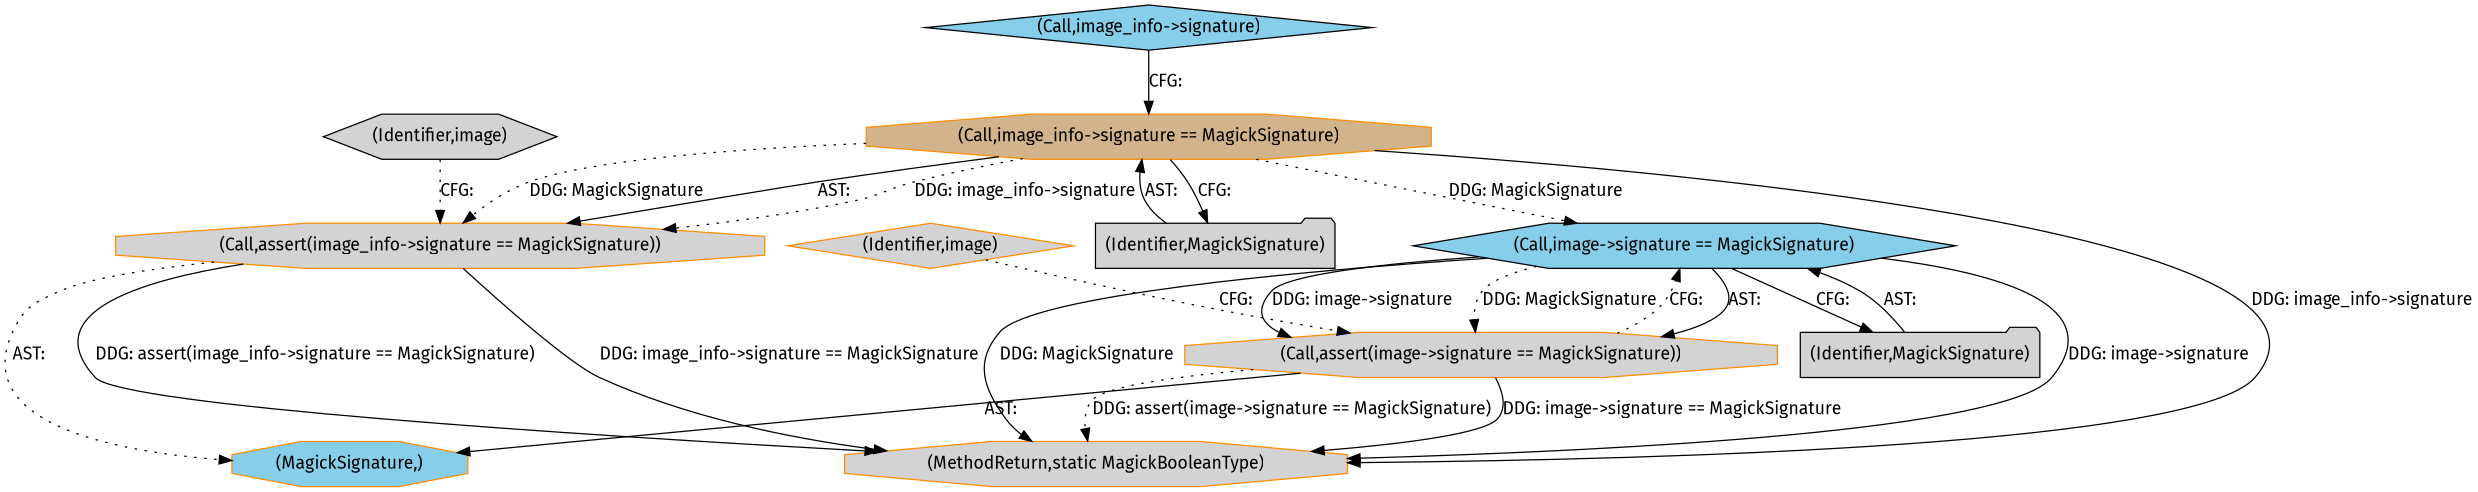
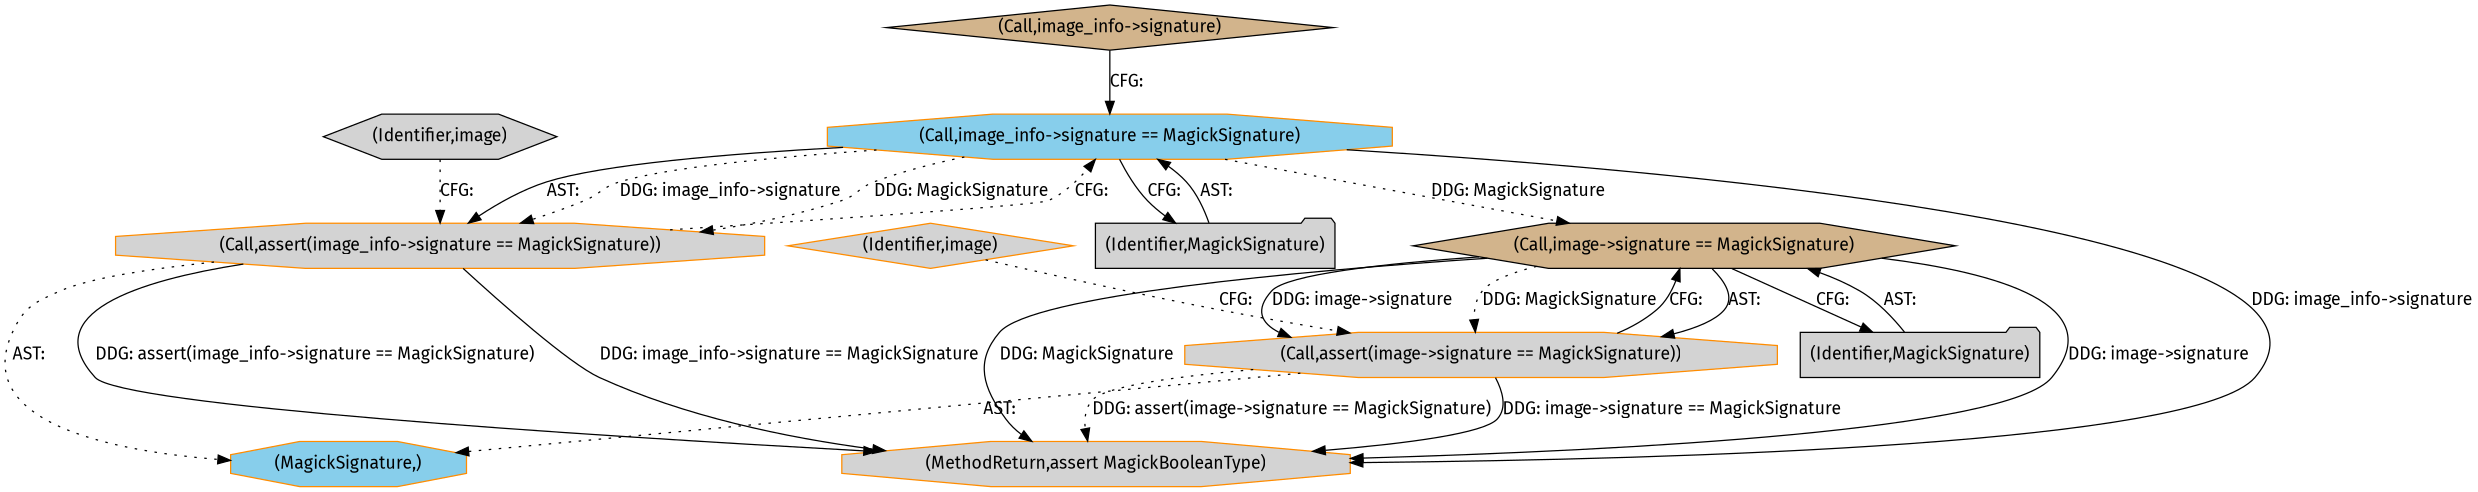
node "(Call,image_info->signature)": fillcolor skyblue -> tan
node "(Call,image_info->signature == MagickSignature)": fillcolor tan -> skyblue
edge "(Call,assert(image_info->signature == MagickSignature))" -> "(Call,image_info->signature == MagickSignature)": added, label "CFG:"
node "(Call,image->signature == MagickSignature)": fillcolor skyblue -> tan
edge "(Call,assert(image->signature == MagickSignature))" -> "(Call,image->signature == MagickSignature)": style dotted -> solid
edge "(Call,assert(image->signature == MagickSignature))" -> "(MagickSignature,)": style solid -> dotted
node "(MethodReturn,static MagickBooleanType)": label "(MethodReturn,static MagickBooleanType)" -> "(MethodReturn,assert MagickBooleanType)"
